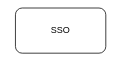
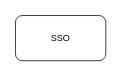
node "SSO": moved (60, 30) -> (60, 38)
